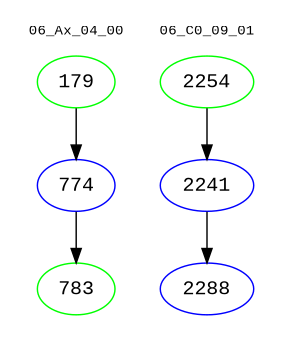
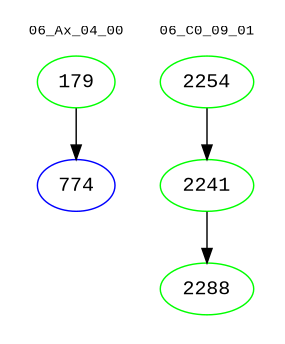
node "2241": color blue -> green
node "783": removed
node "2288": color blue -> green
